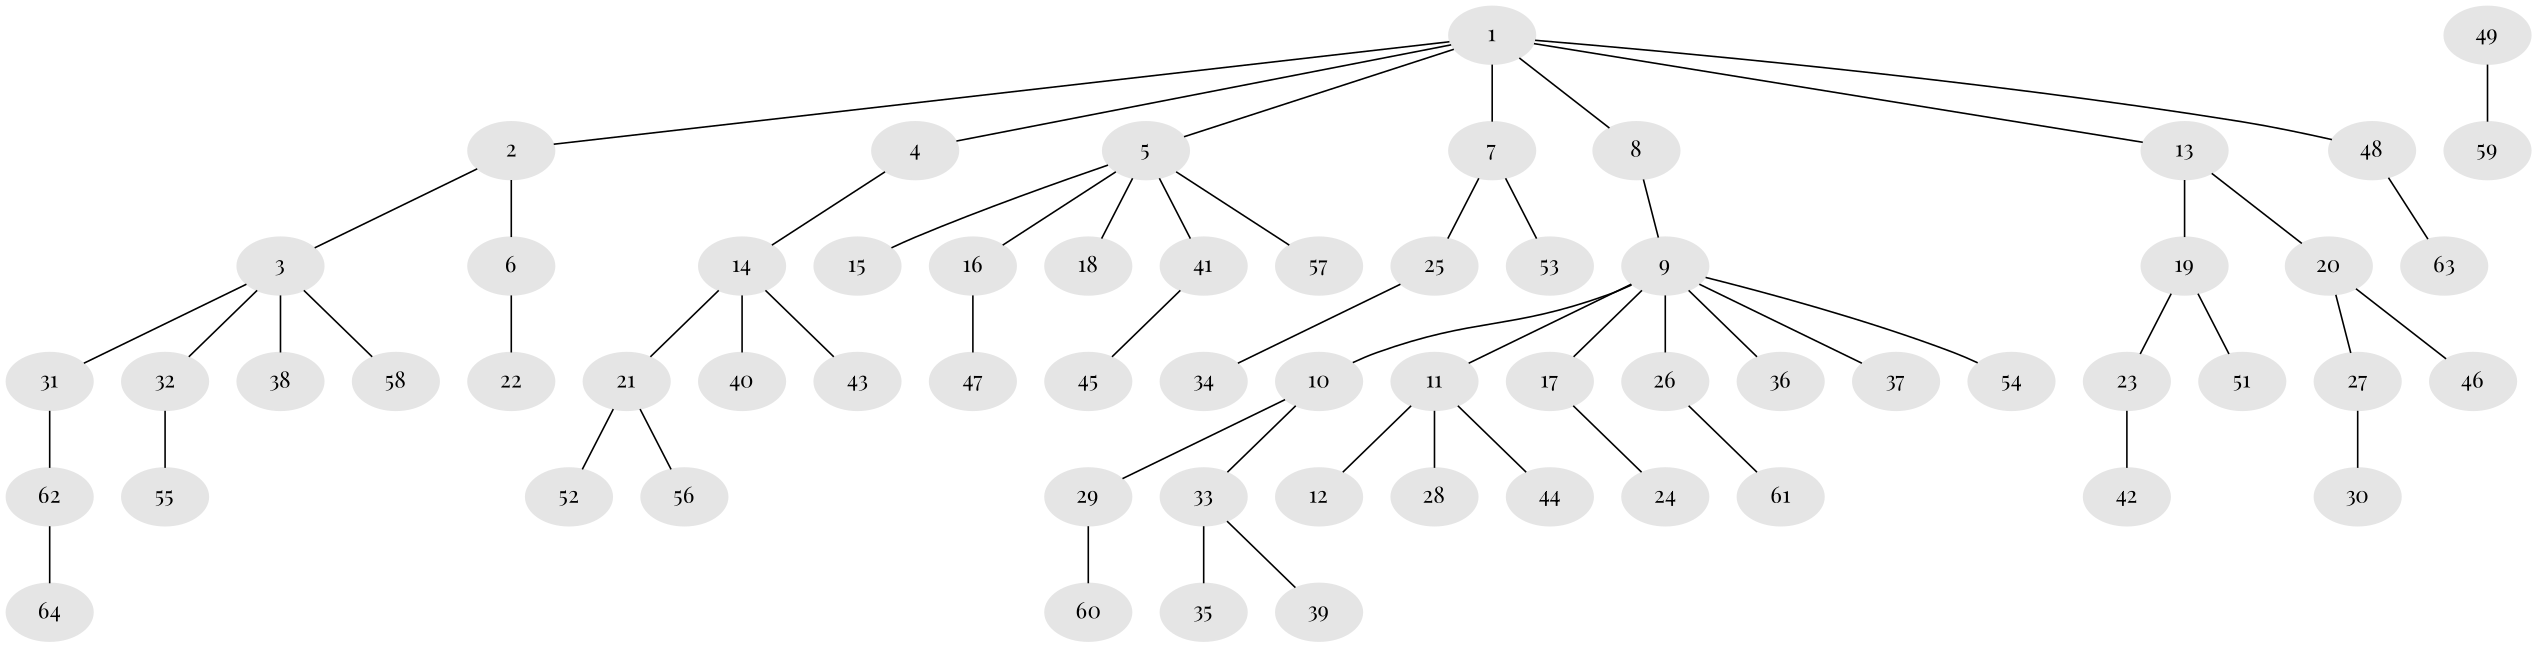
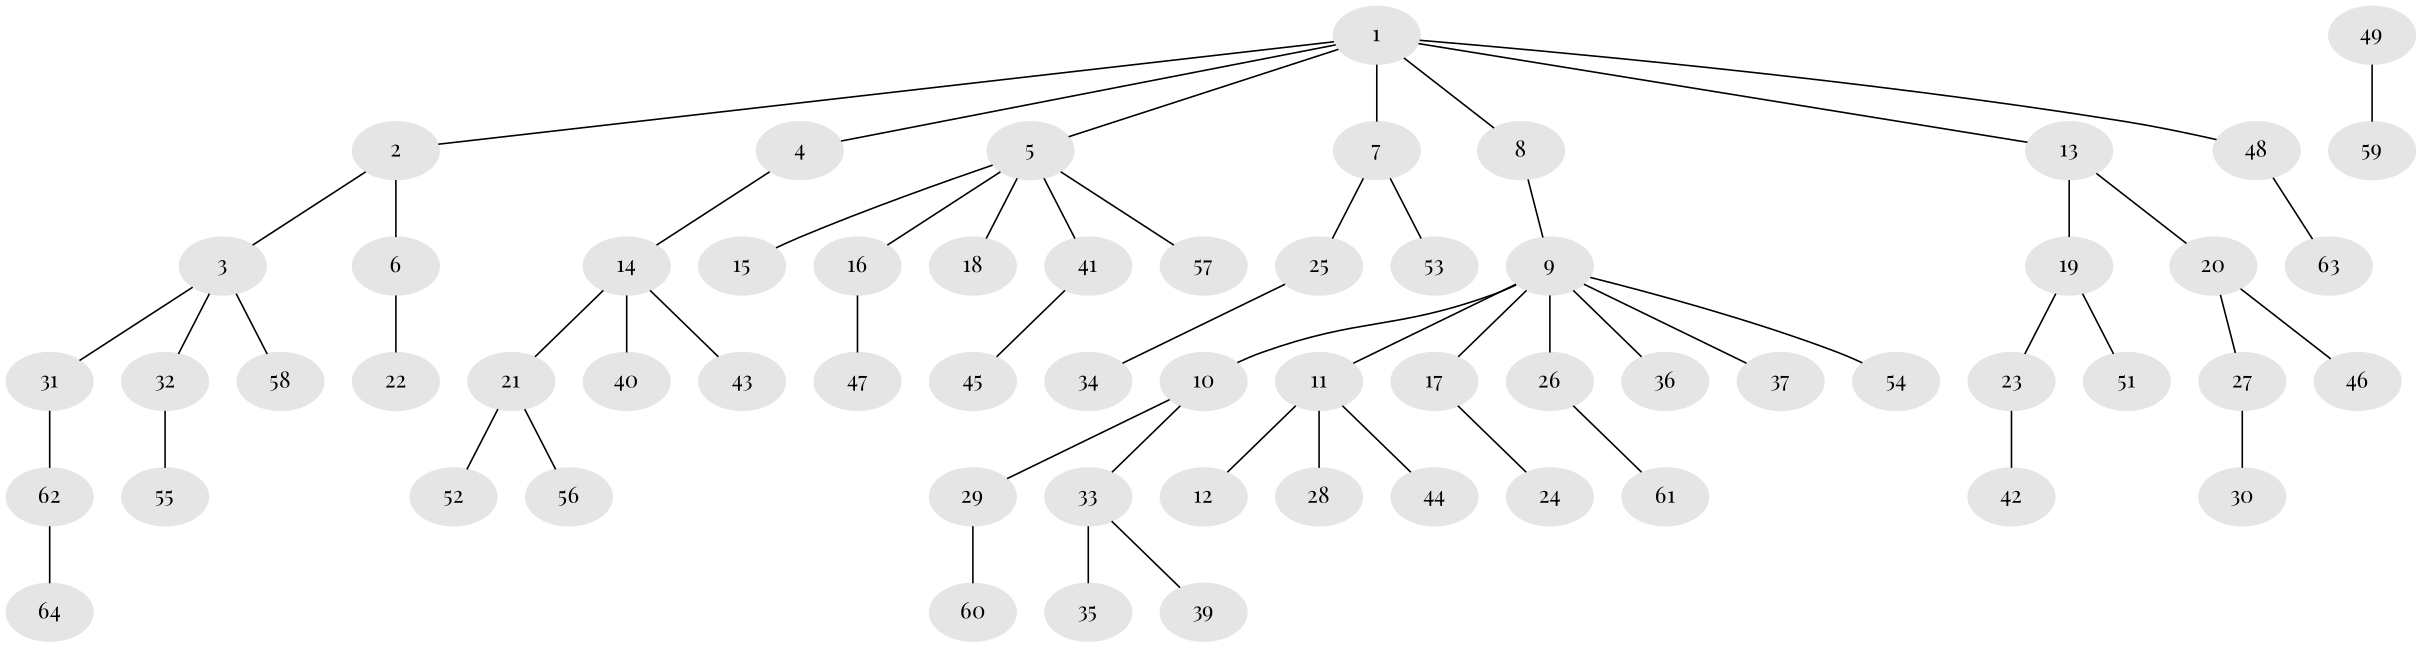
node "38": removed
